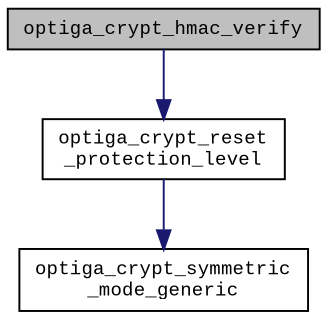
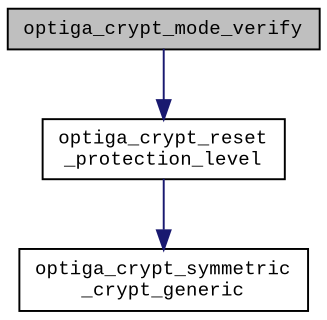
node "optiga_crypt_hmac_verify": label "optiga_crypt_hmac_verify" -> "optiga_crypt_mode_verify"
node "optiga_crypt_symmetric _mode_generic": label "optiga_crypt_symmetric _mode_generic" -> "optiga_crypt_symmetric _crypt_generic"
